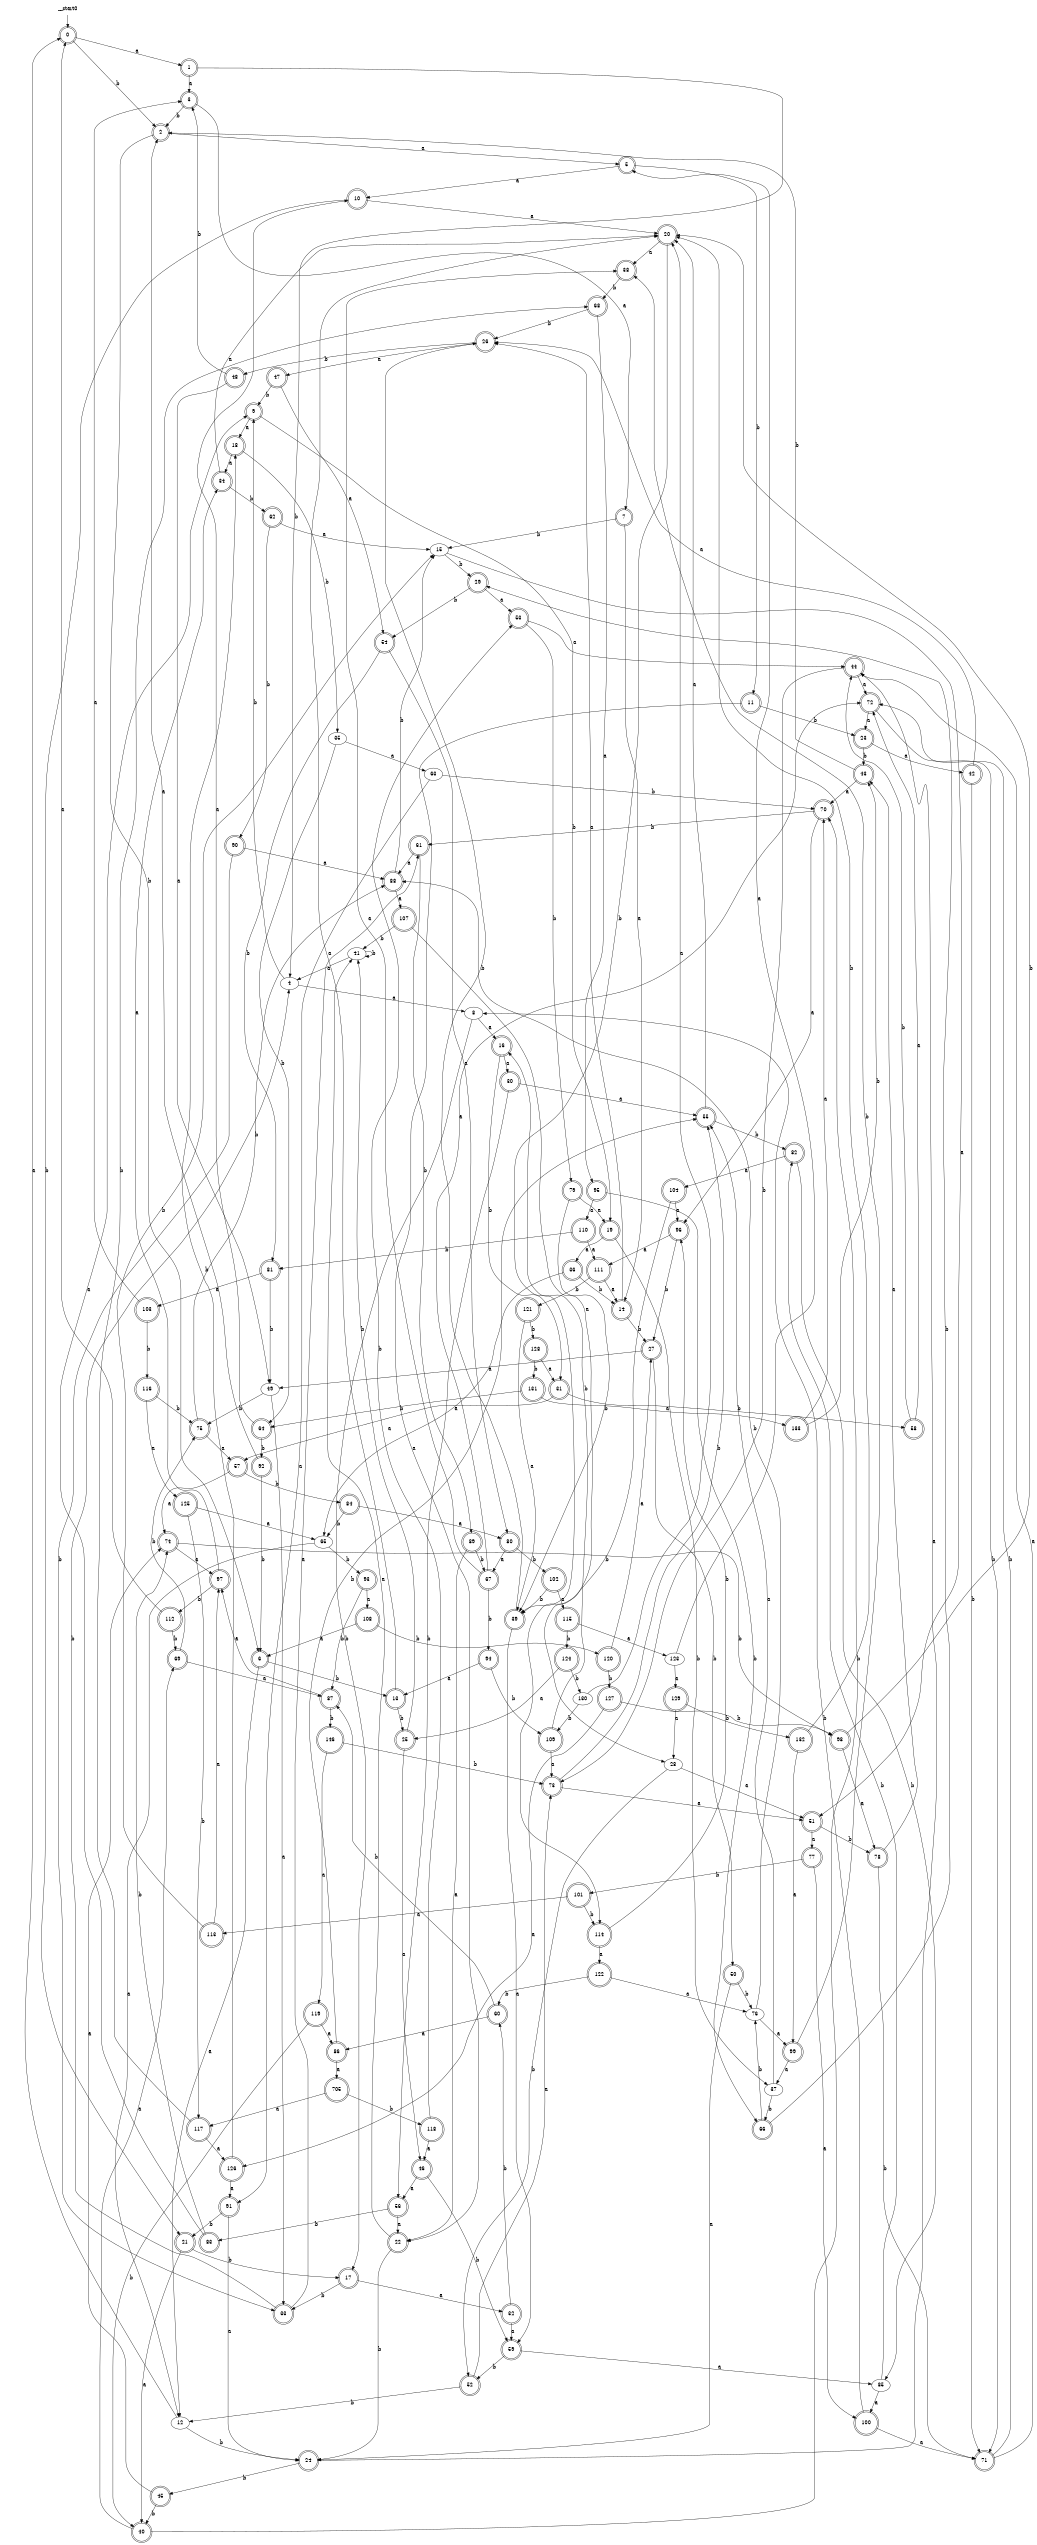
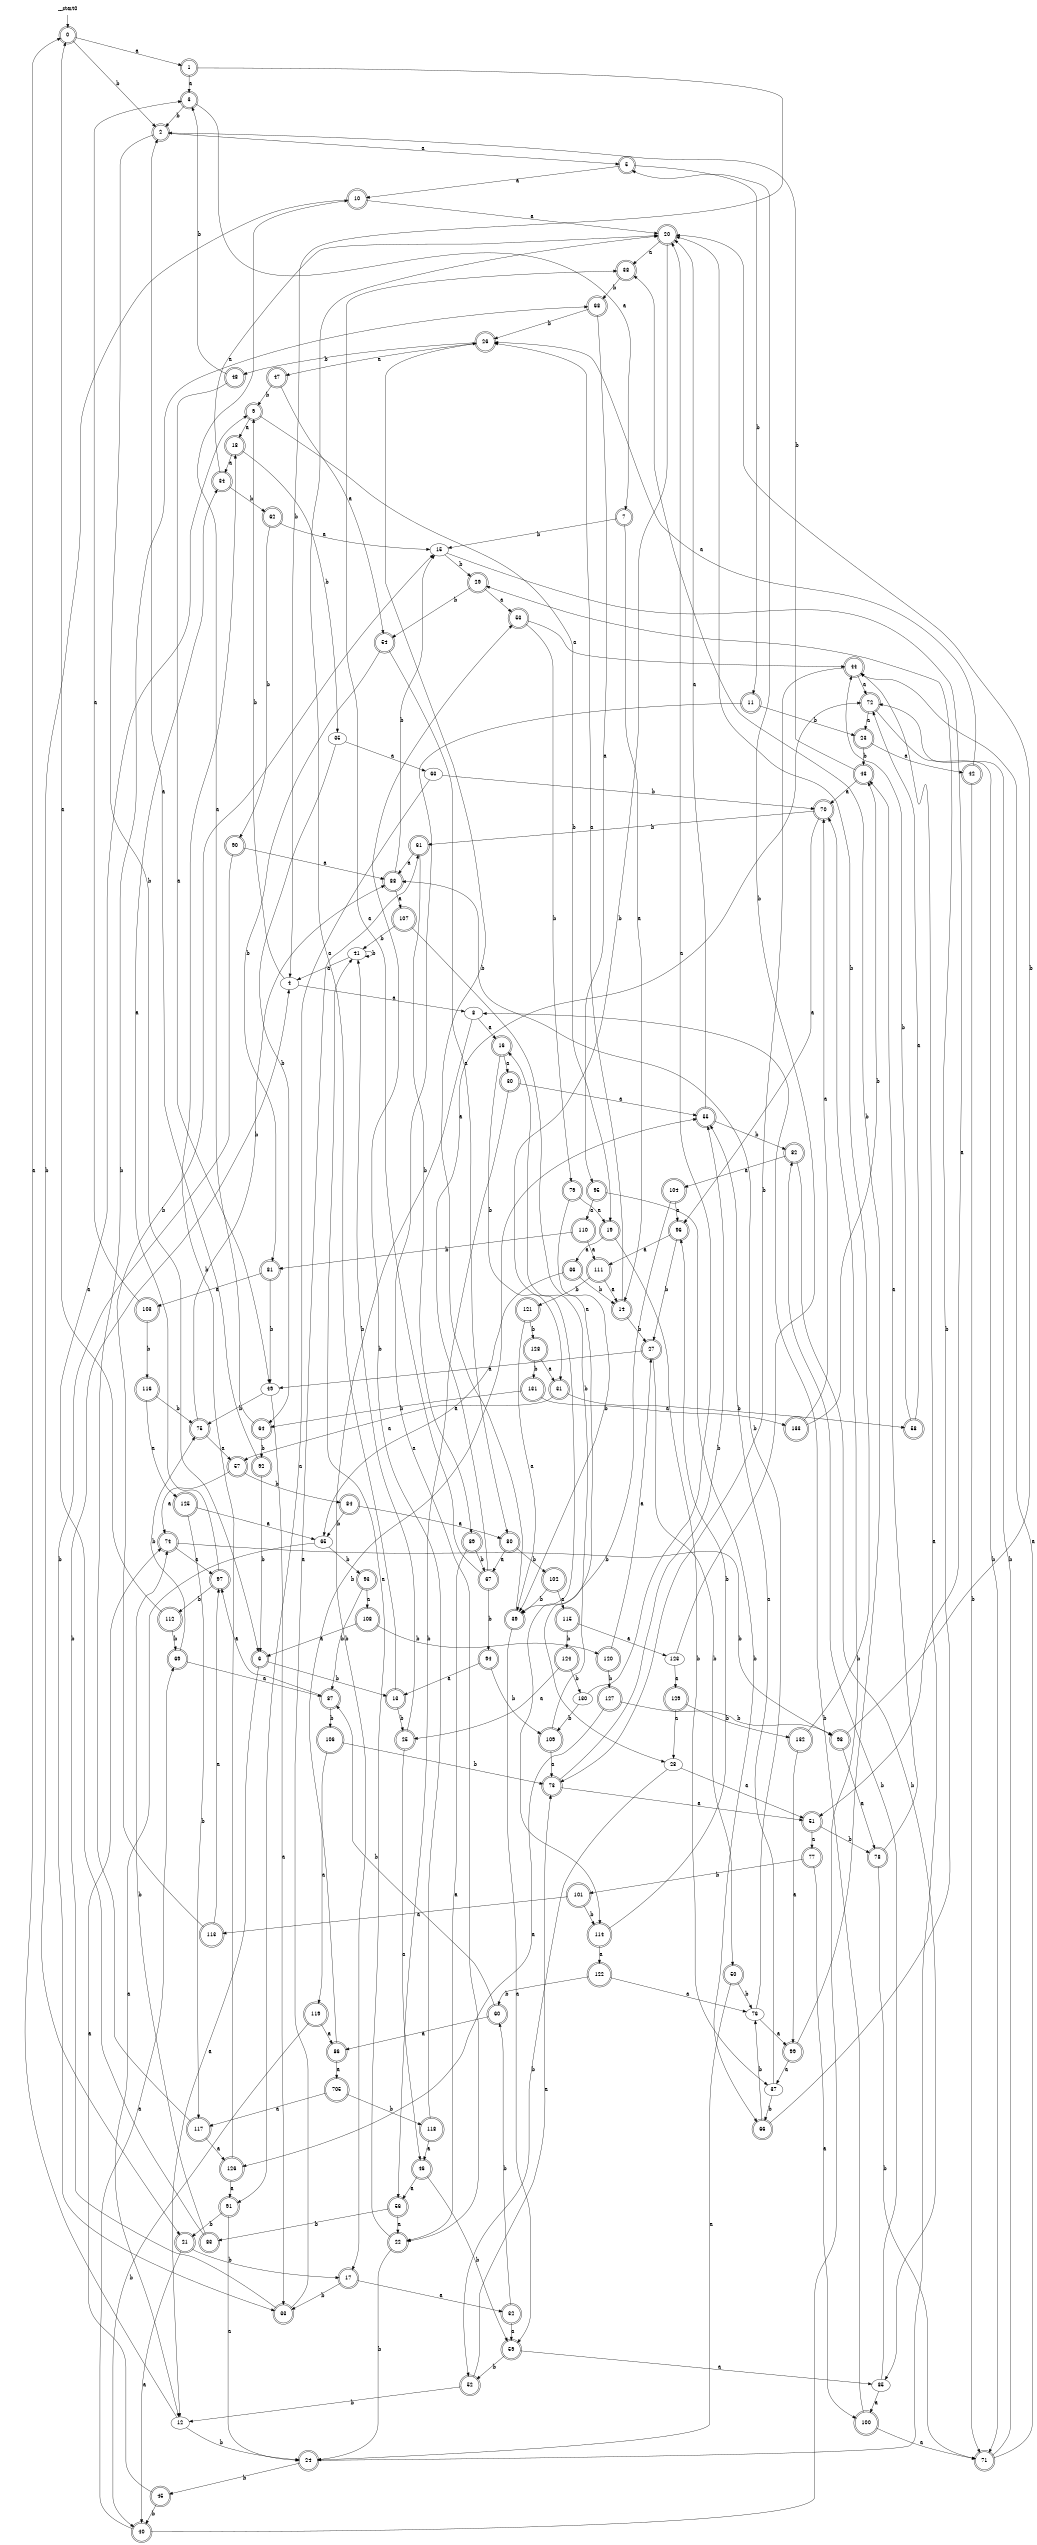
edge "123" -> "5": label "a" -> "b"
node "146": label "146" -> "106"
